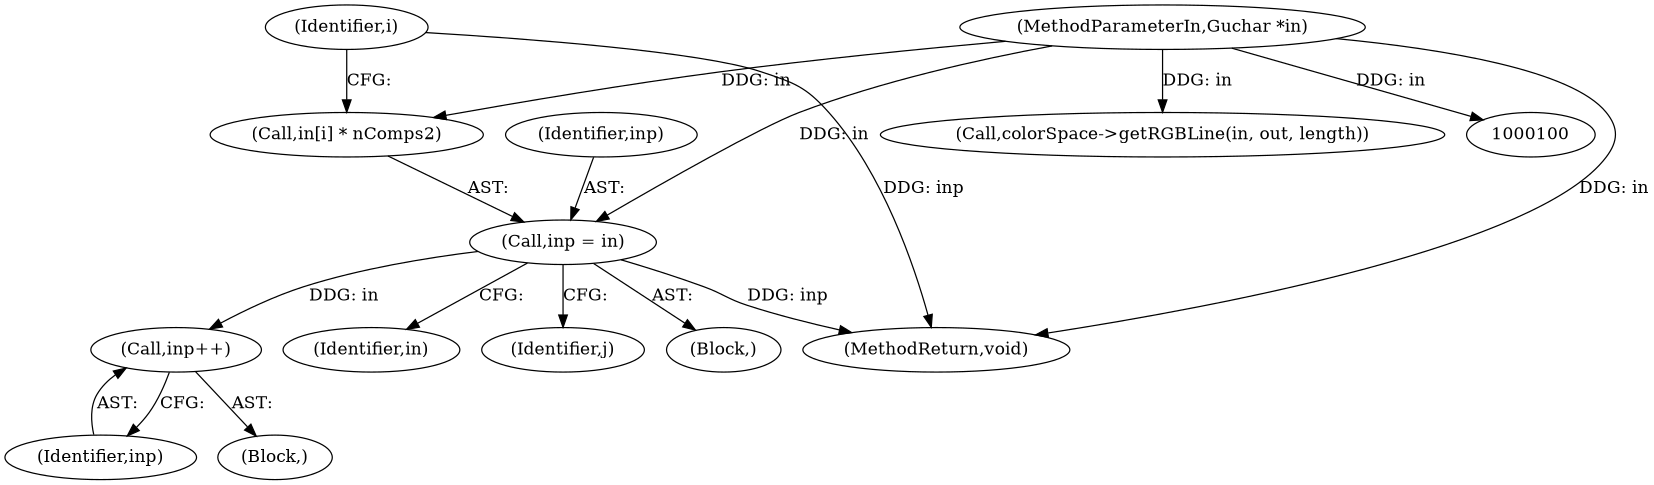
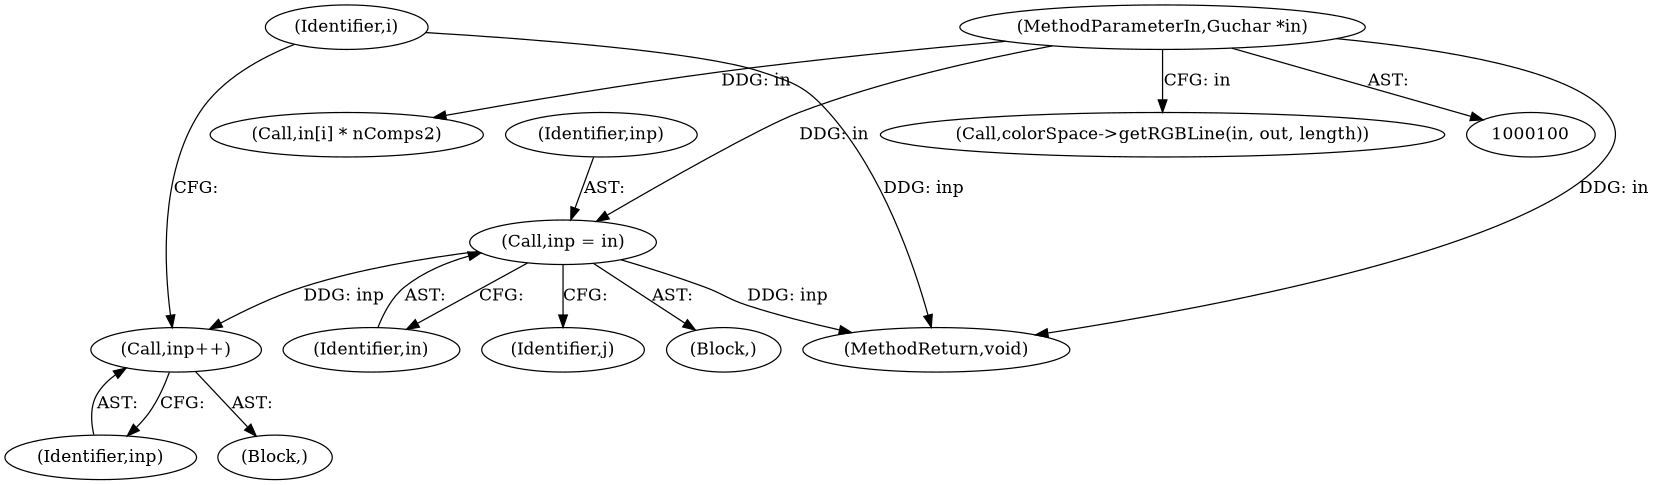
edge "(Identifier,i)" -> "(Call,in[i] * nComps2)": now "(Identifier,i)" -> "(Call,inp++)"
edge "(MethodParameterIn,Guchar *in)" -> "(Call,colorSpace->getRGBLine(in, out, length))": label "DDG: in" -> "CFG: in"
edge "(MethodParameterIn,Guchar *in)" -> "1000100": label "DDG: in" -> "AST: "
edge "(Call,in[i] * nComps2)" -> "(Call,inp = in)": now "(Identifier,in)" -> "(Call,inp = in)"
edge "(Call,inp = in)" -> "(Call,inp++)": label "DDG: in" -> "DDG: inp"
